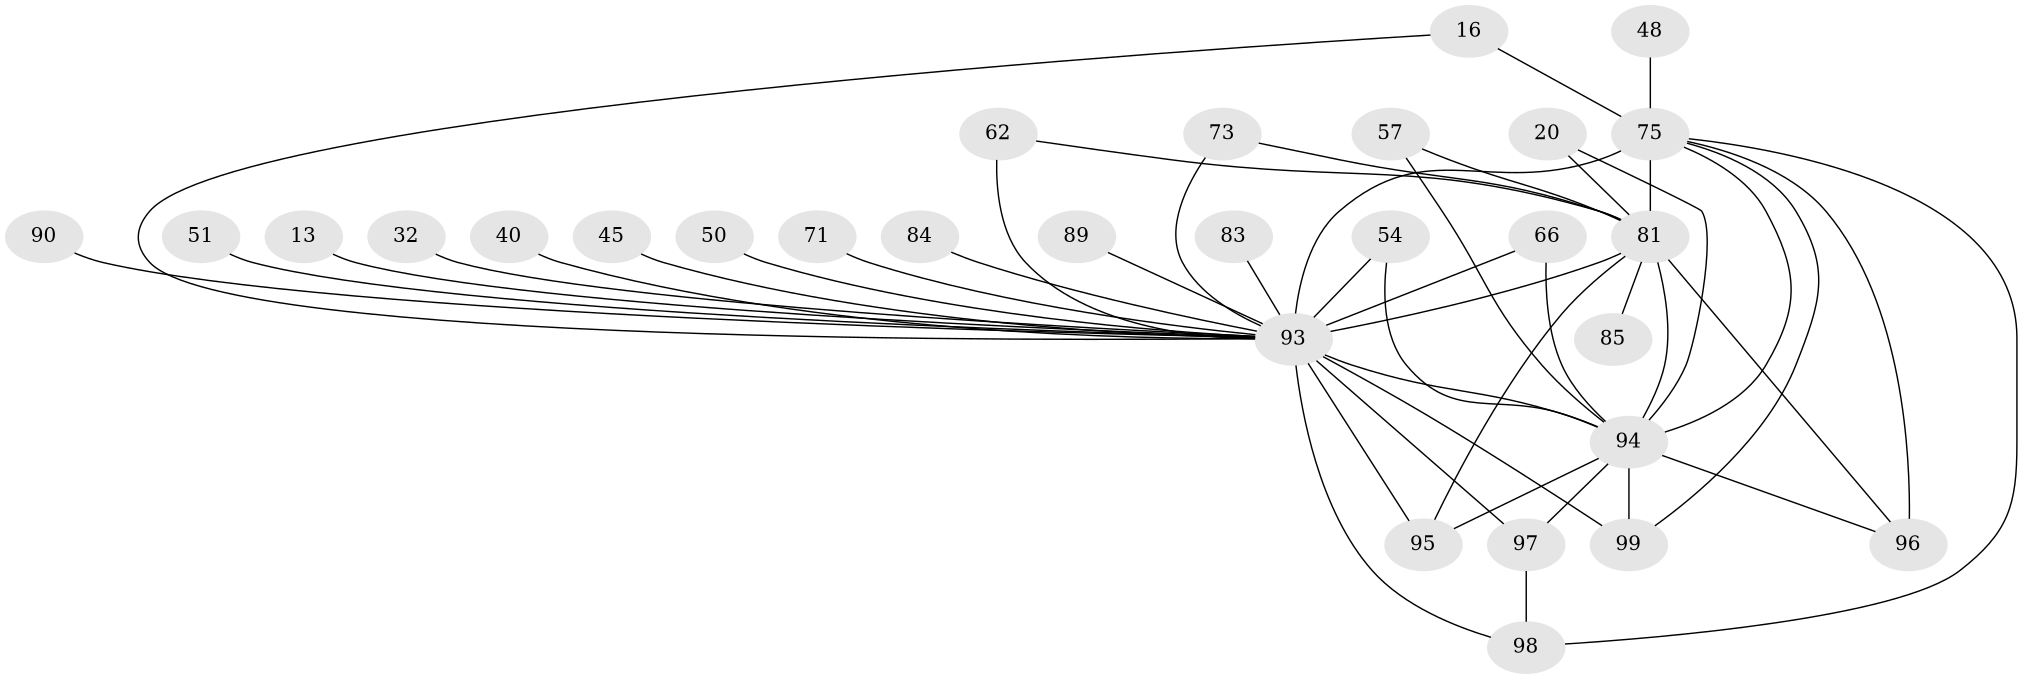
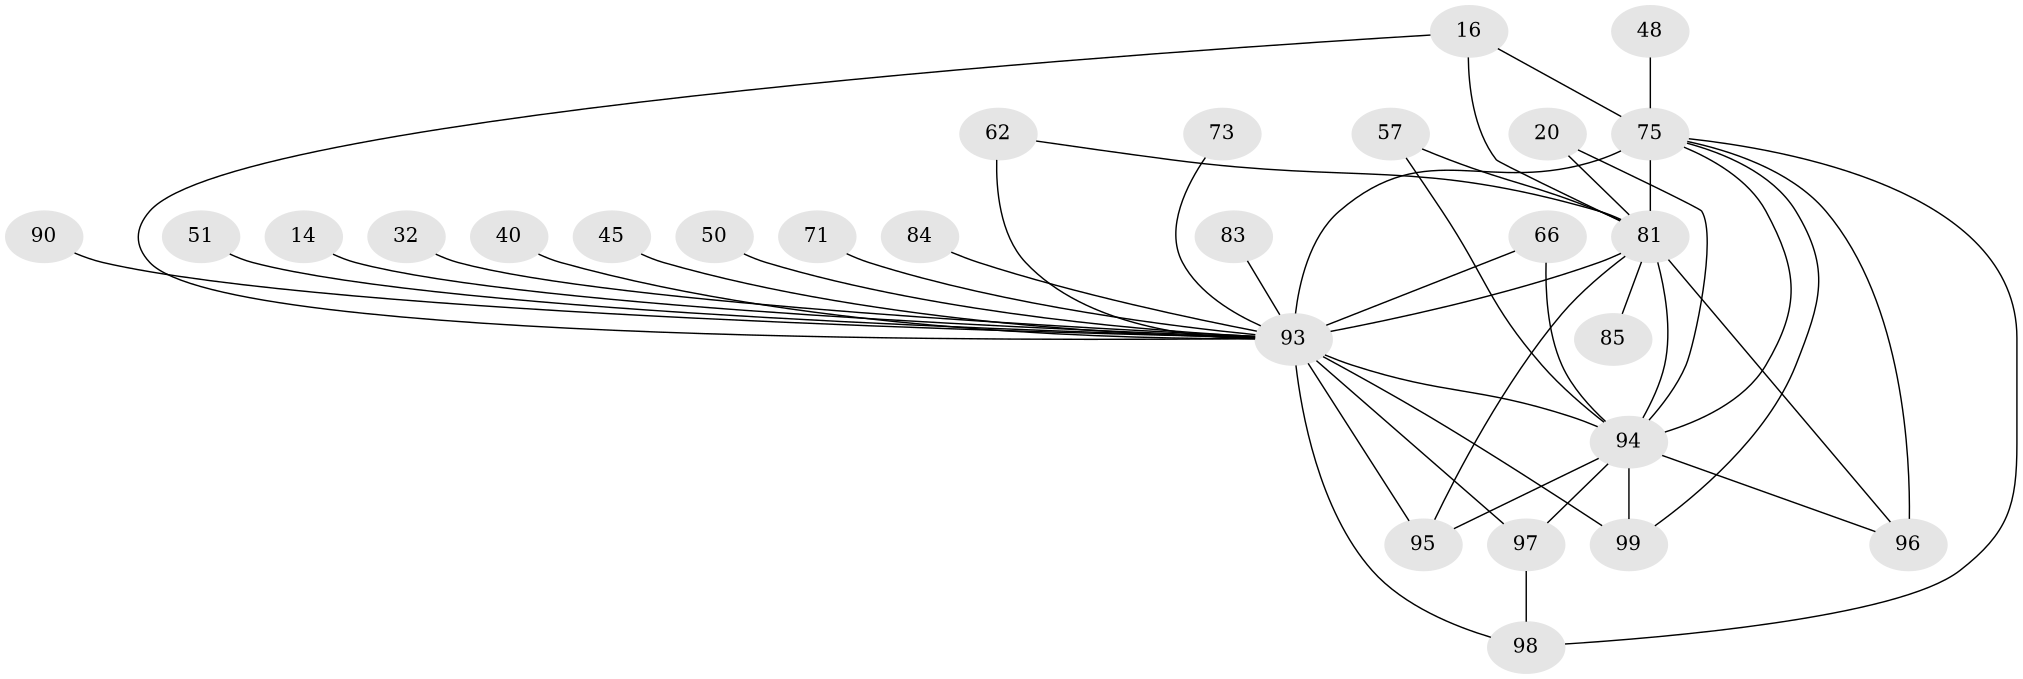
edge "73" -- "81": now "16" -- "81"
node "13": label "13" -> "14"
node "89": removed
node "54": removed
